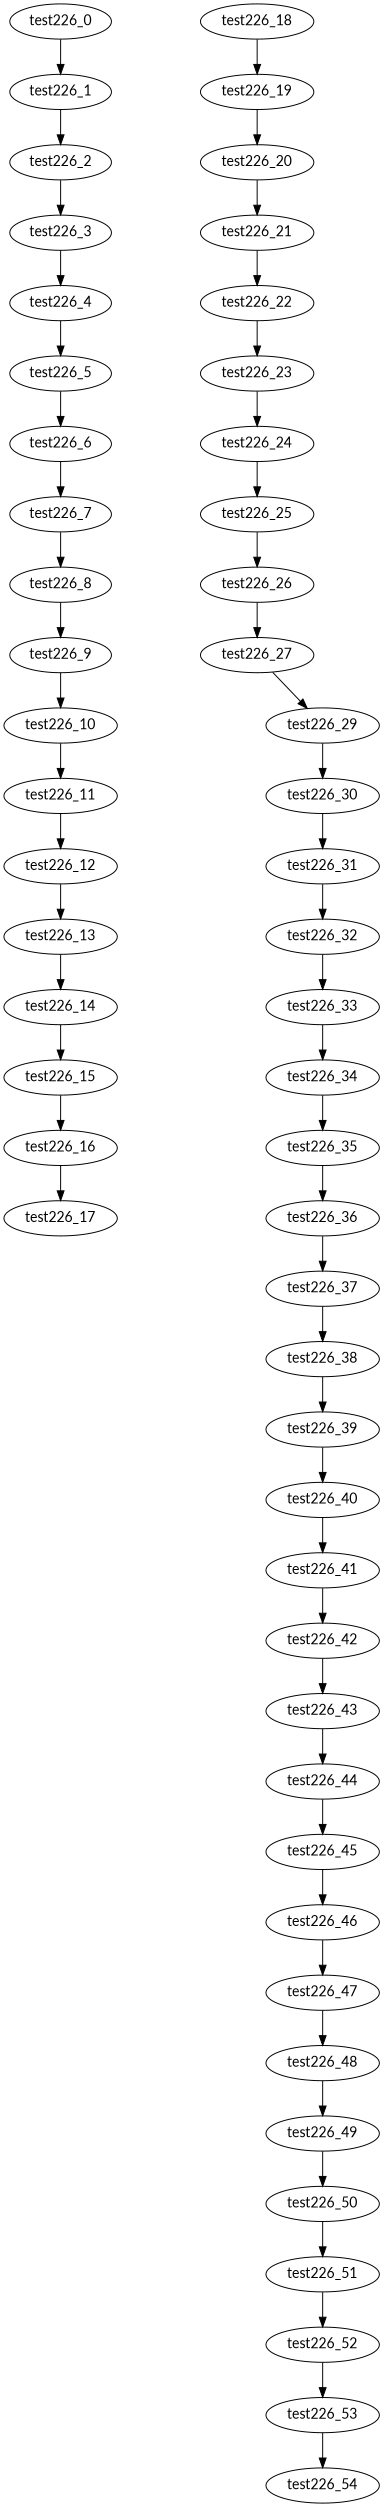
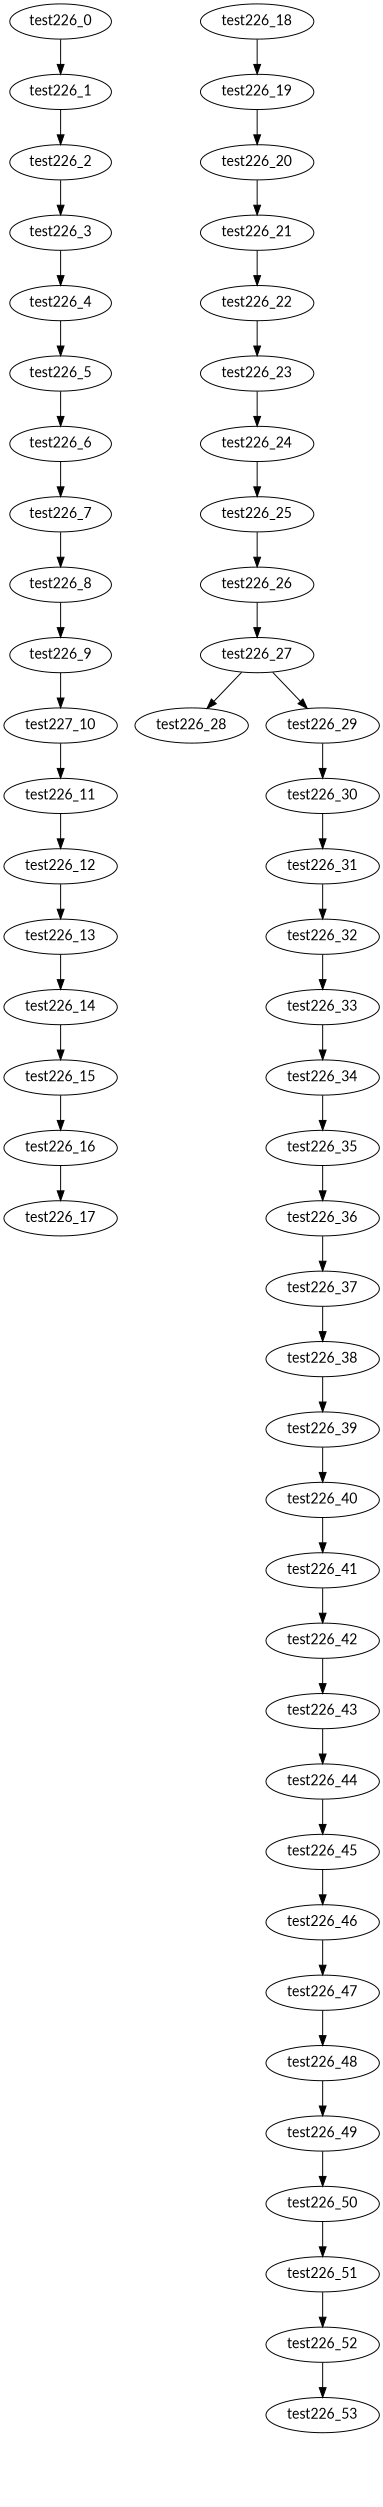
node "test226_10": label "test226_10" -> "test227_10"
node "test226_28": added
node "test226_54": removed
